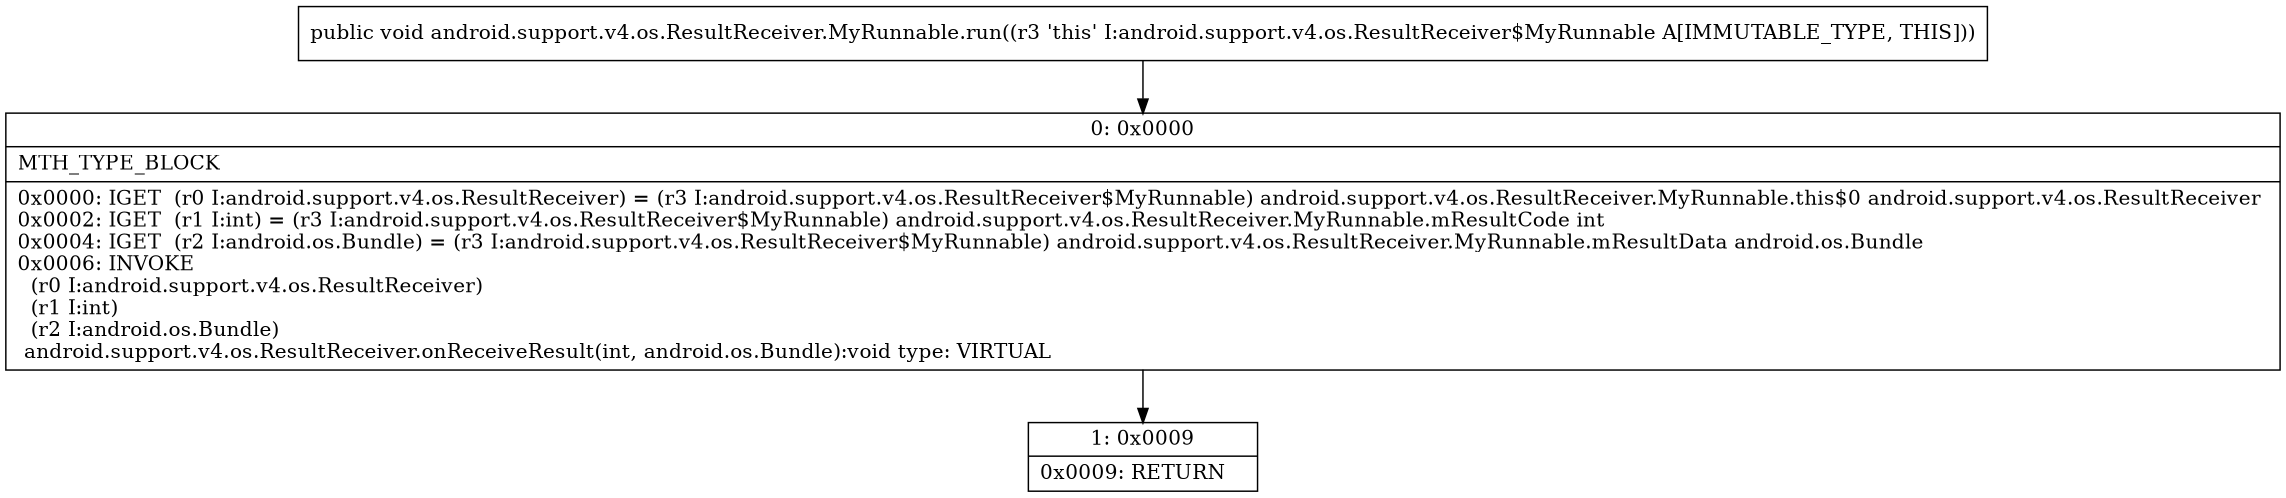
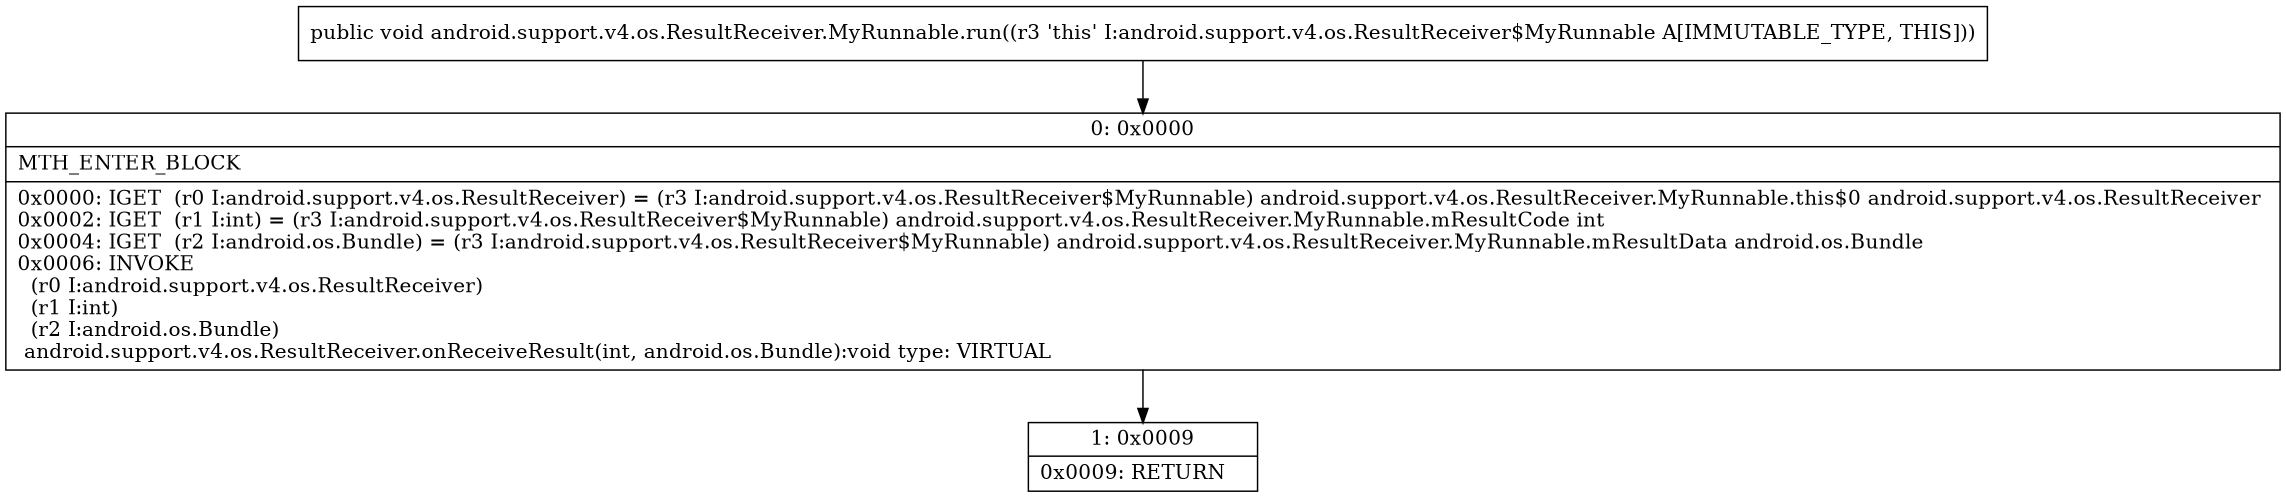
node "0: 0x0000": text "MTH_TYPE_BLOCK" -> "MTH_ENTER_BLOCK"
